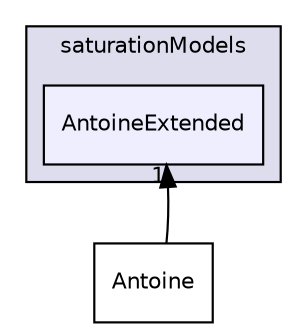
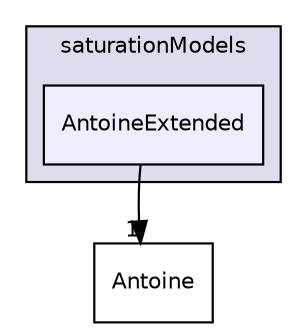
edge "Antoine" -> "AntoineExtended": reversed
